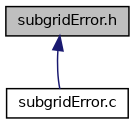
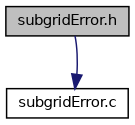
edge "subgridError.c" -> "subgridError.h": reversed
